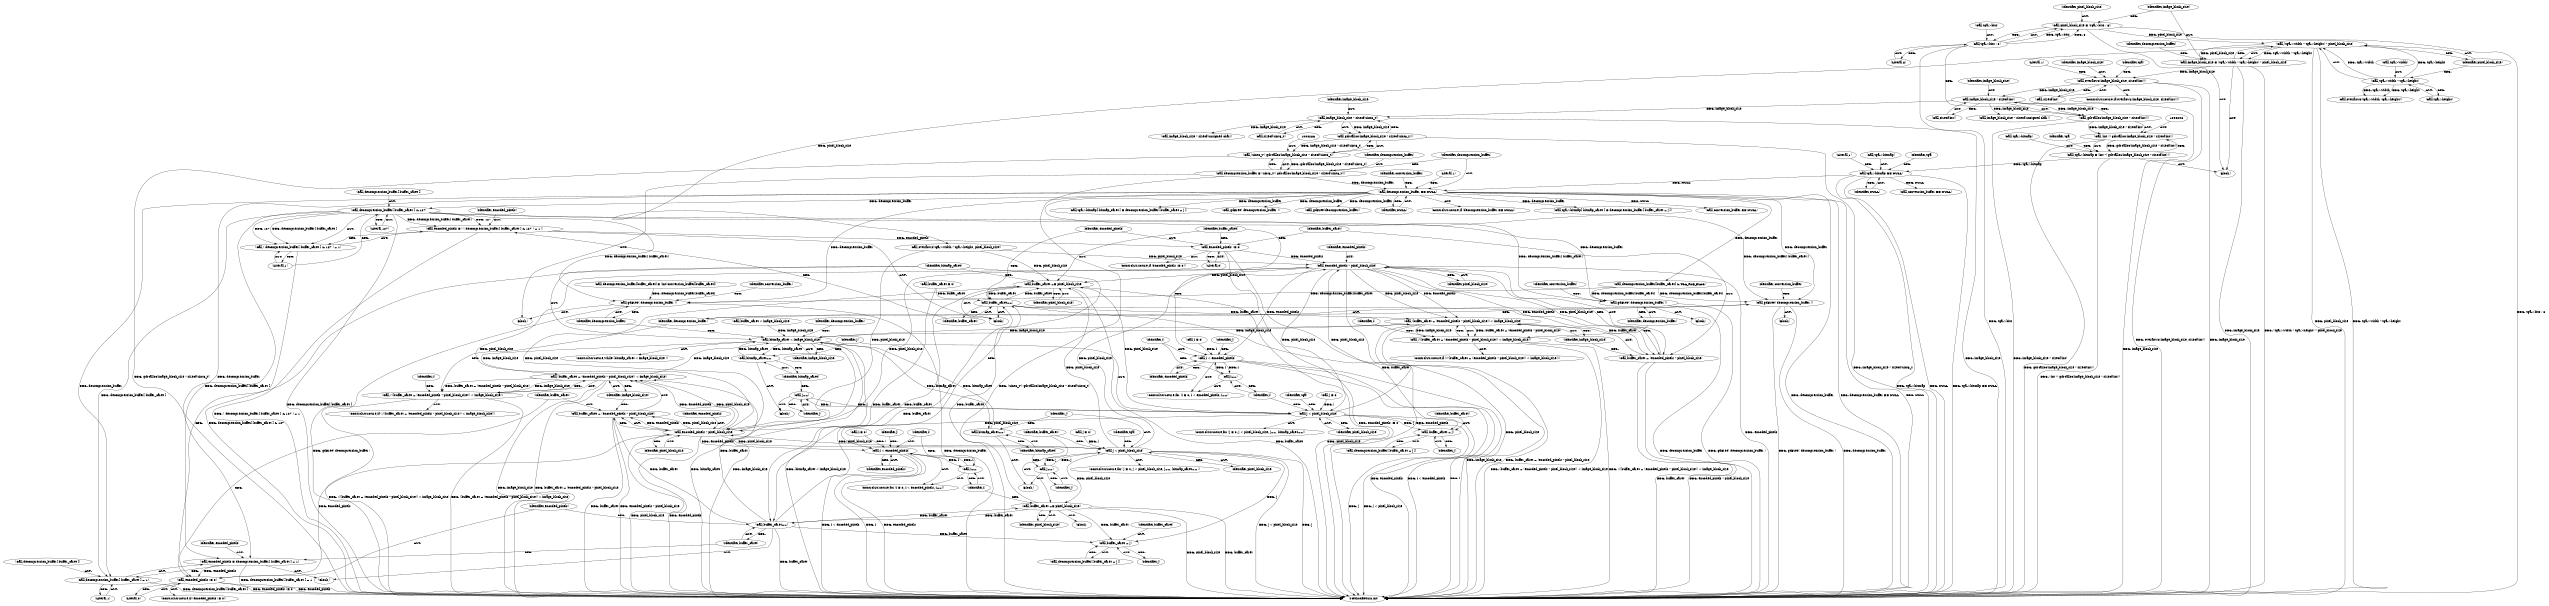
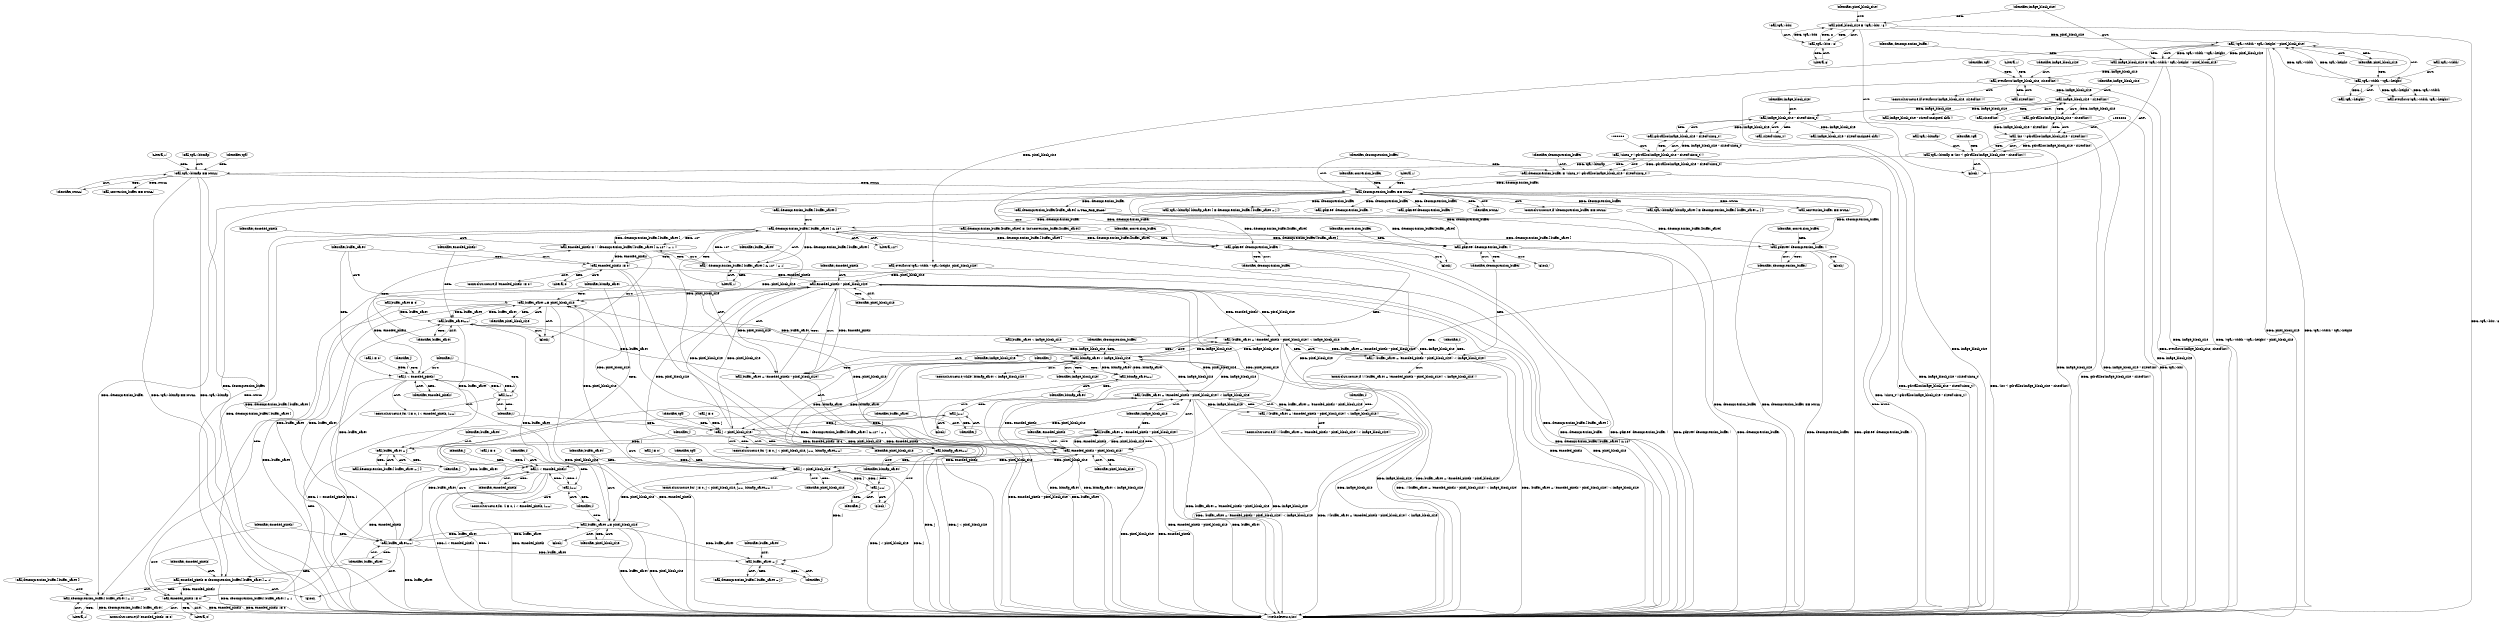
edge "(Call,tga->width * tga->height)" -> "(Call,tga->height)": label "CFG: " -> "DDG: j"
edge "(Call,tga->bits / 8)" -> "(Call,gdMalloc(image_block_size * sizeof(int)))": now "(Call,(int *) gdMalloc(image_block_size * sizeof(int)))" -> "(Call,gdMalloc(image_block_size * sizeof(int)))"
edge "(Call,decompression_buffer == NULL)" -> "(Call,decompression_buffer[ buffer_caret ] & 127)": now "(Call,decompression_buffer[buffer_caret] & TGA_RLE_FLAG)" -> "(Call,decompression_buffer[ buffer_caret ] & 127)"
edge "(Call,decompression_buffer[ buffer_caret ] & 127)" -> "(Literal,127)": label "CFG: " -> "AST: "
edge "(Call,tga->bits / 8)" -> "(MethodReturn,int)": now "1000208" -> "(MethodReturn,int)"
